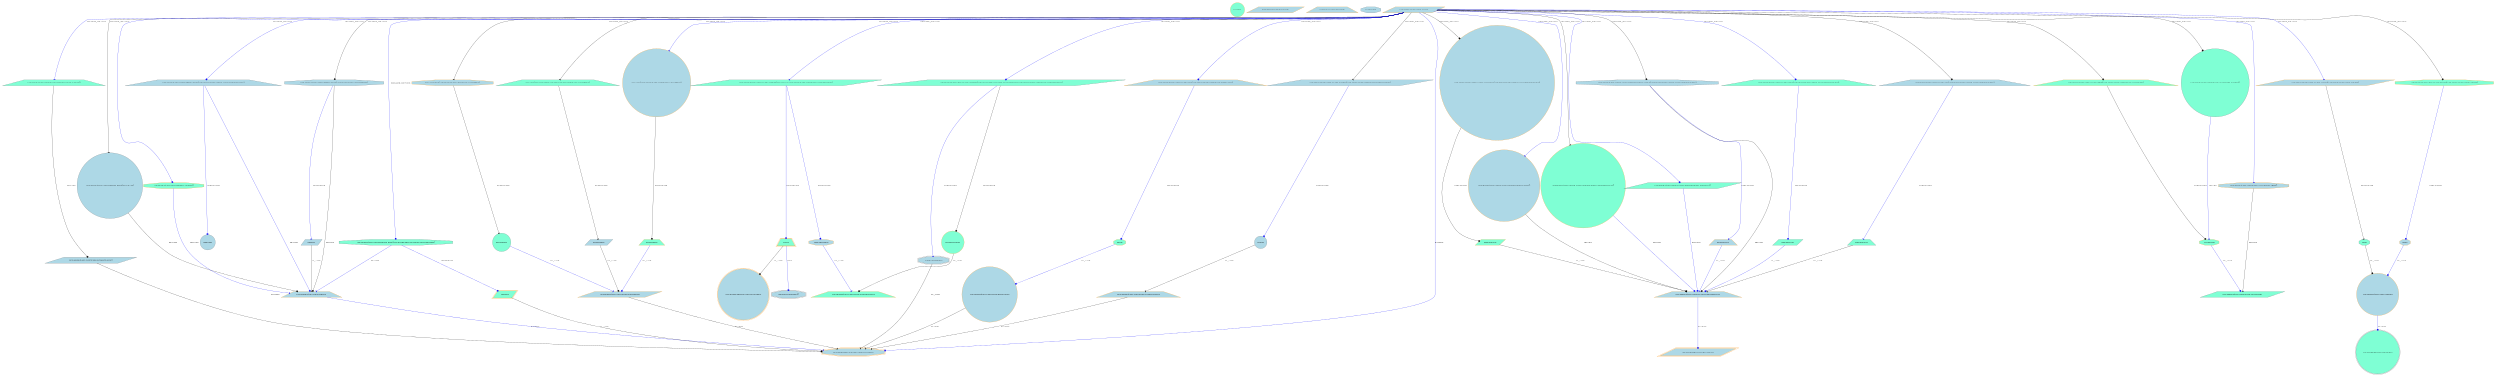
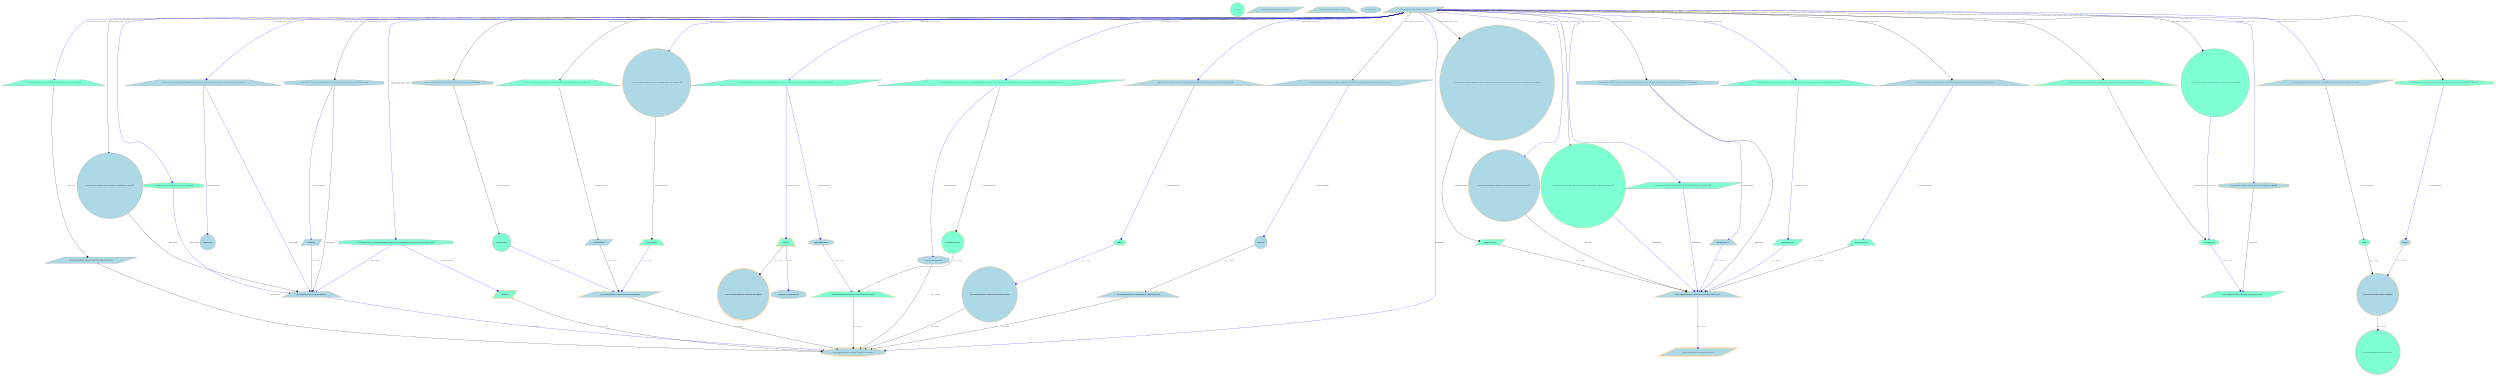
edge "com.xedge.jquery.client.model.AnimateOptions" -> "com.google.gwt.core.client.JavaScriptObject": added, label "EXTEND"
